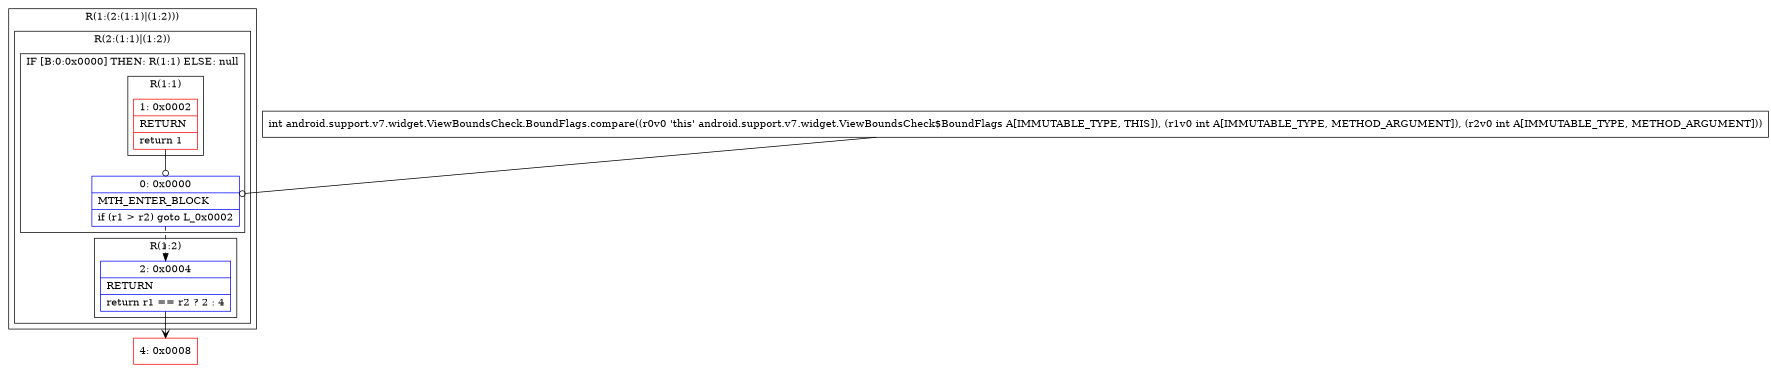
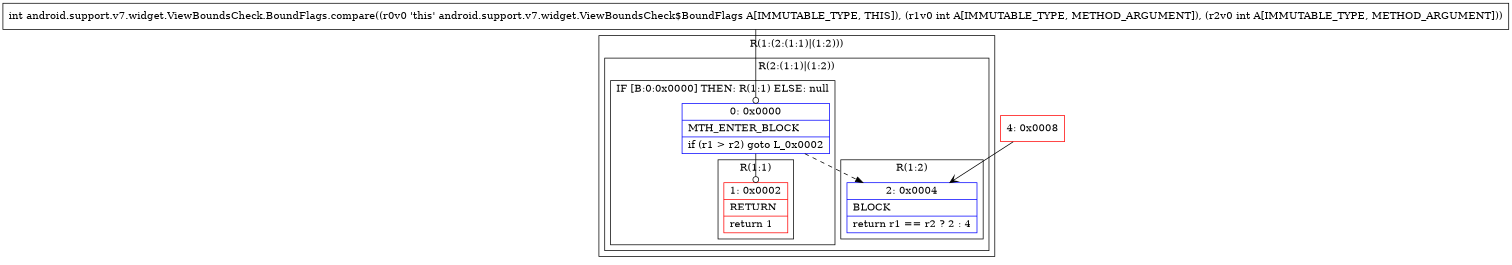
edge "1: 0x0002" -> "0: 0x0000": reversed
node "2: 0x0004": text "RETURN" -> "BLOCK"
edge "2: 0x0004" -> "4: 0x0008": reversed
